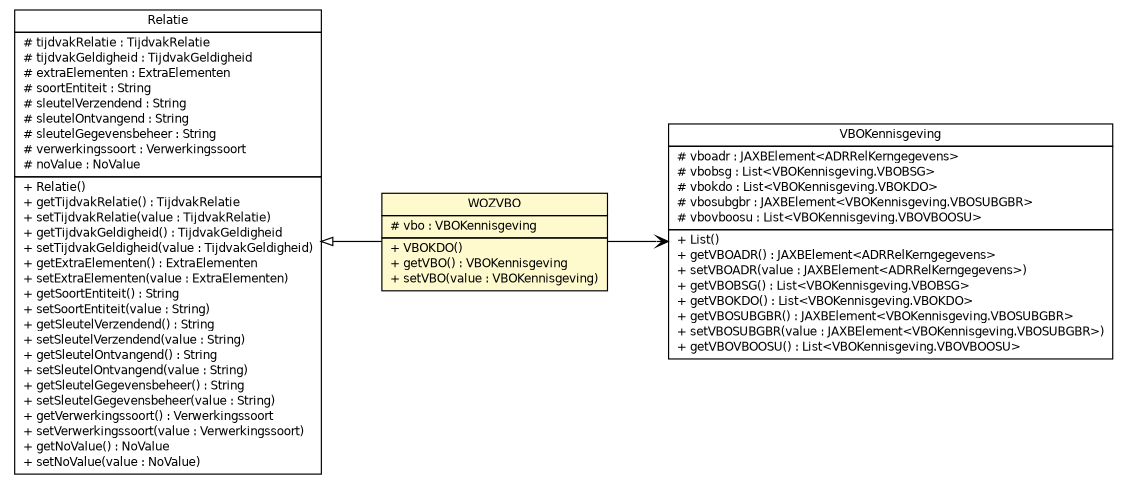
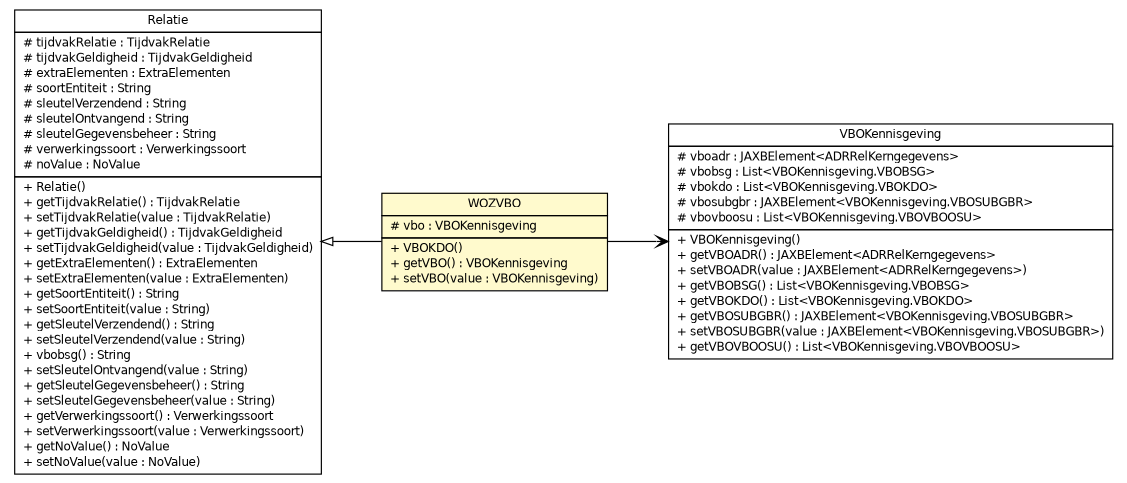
node "VBOKennisgeving": text "+ List()" -> "+ VBOKennisgeving()"
node "Relatie": text "+ getSleutelOntvangend() : String" -> "+ vbobsg() : String"
